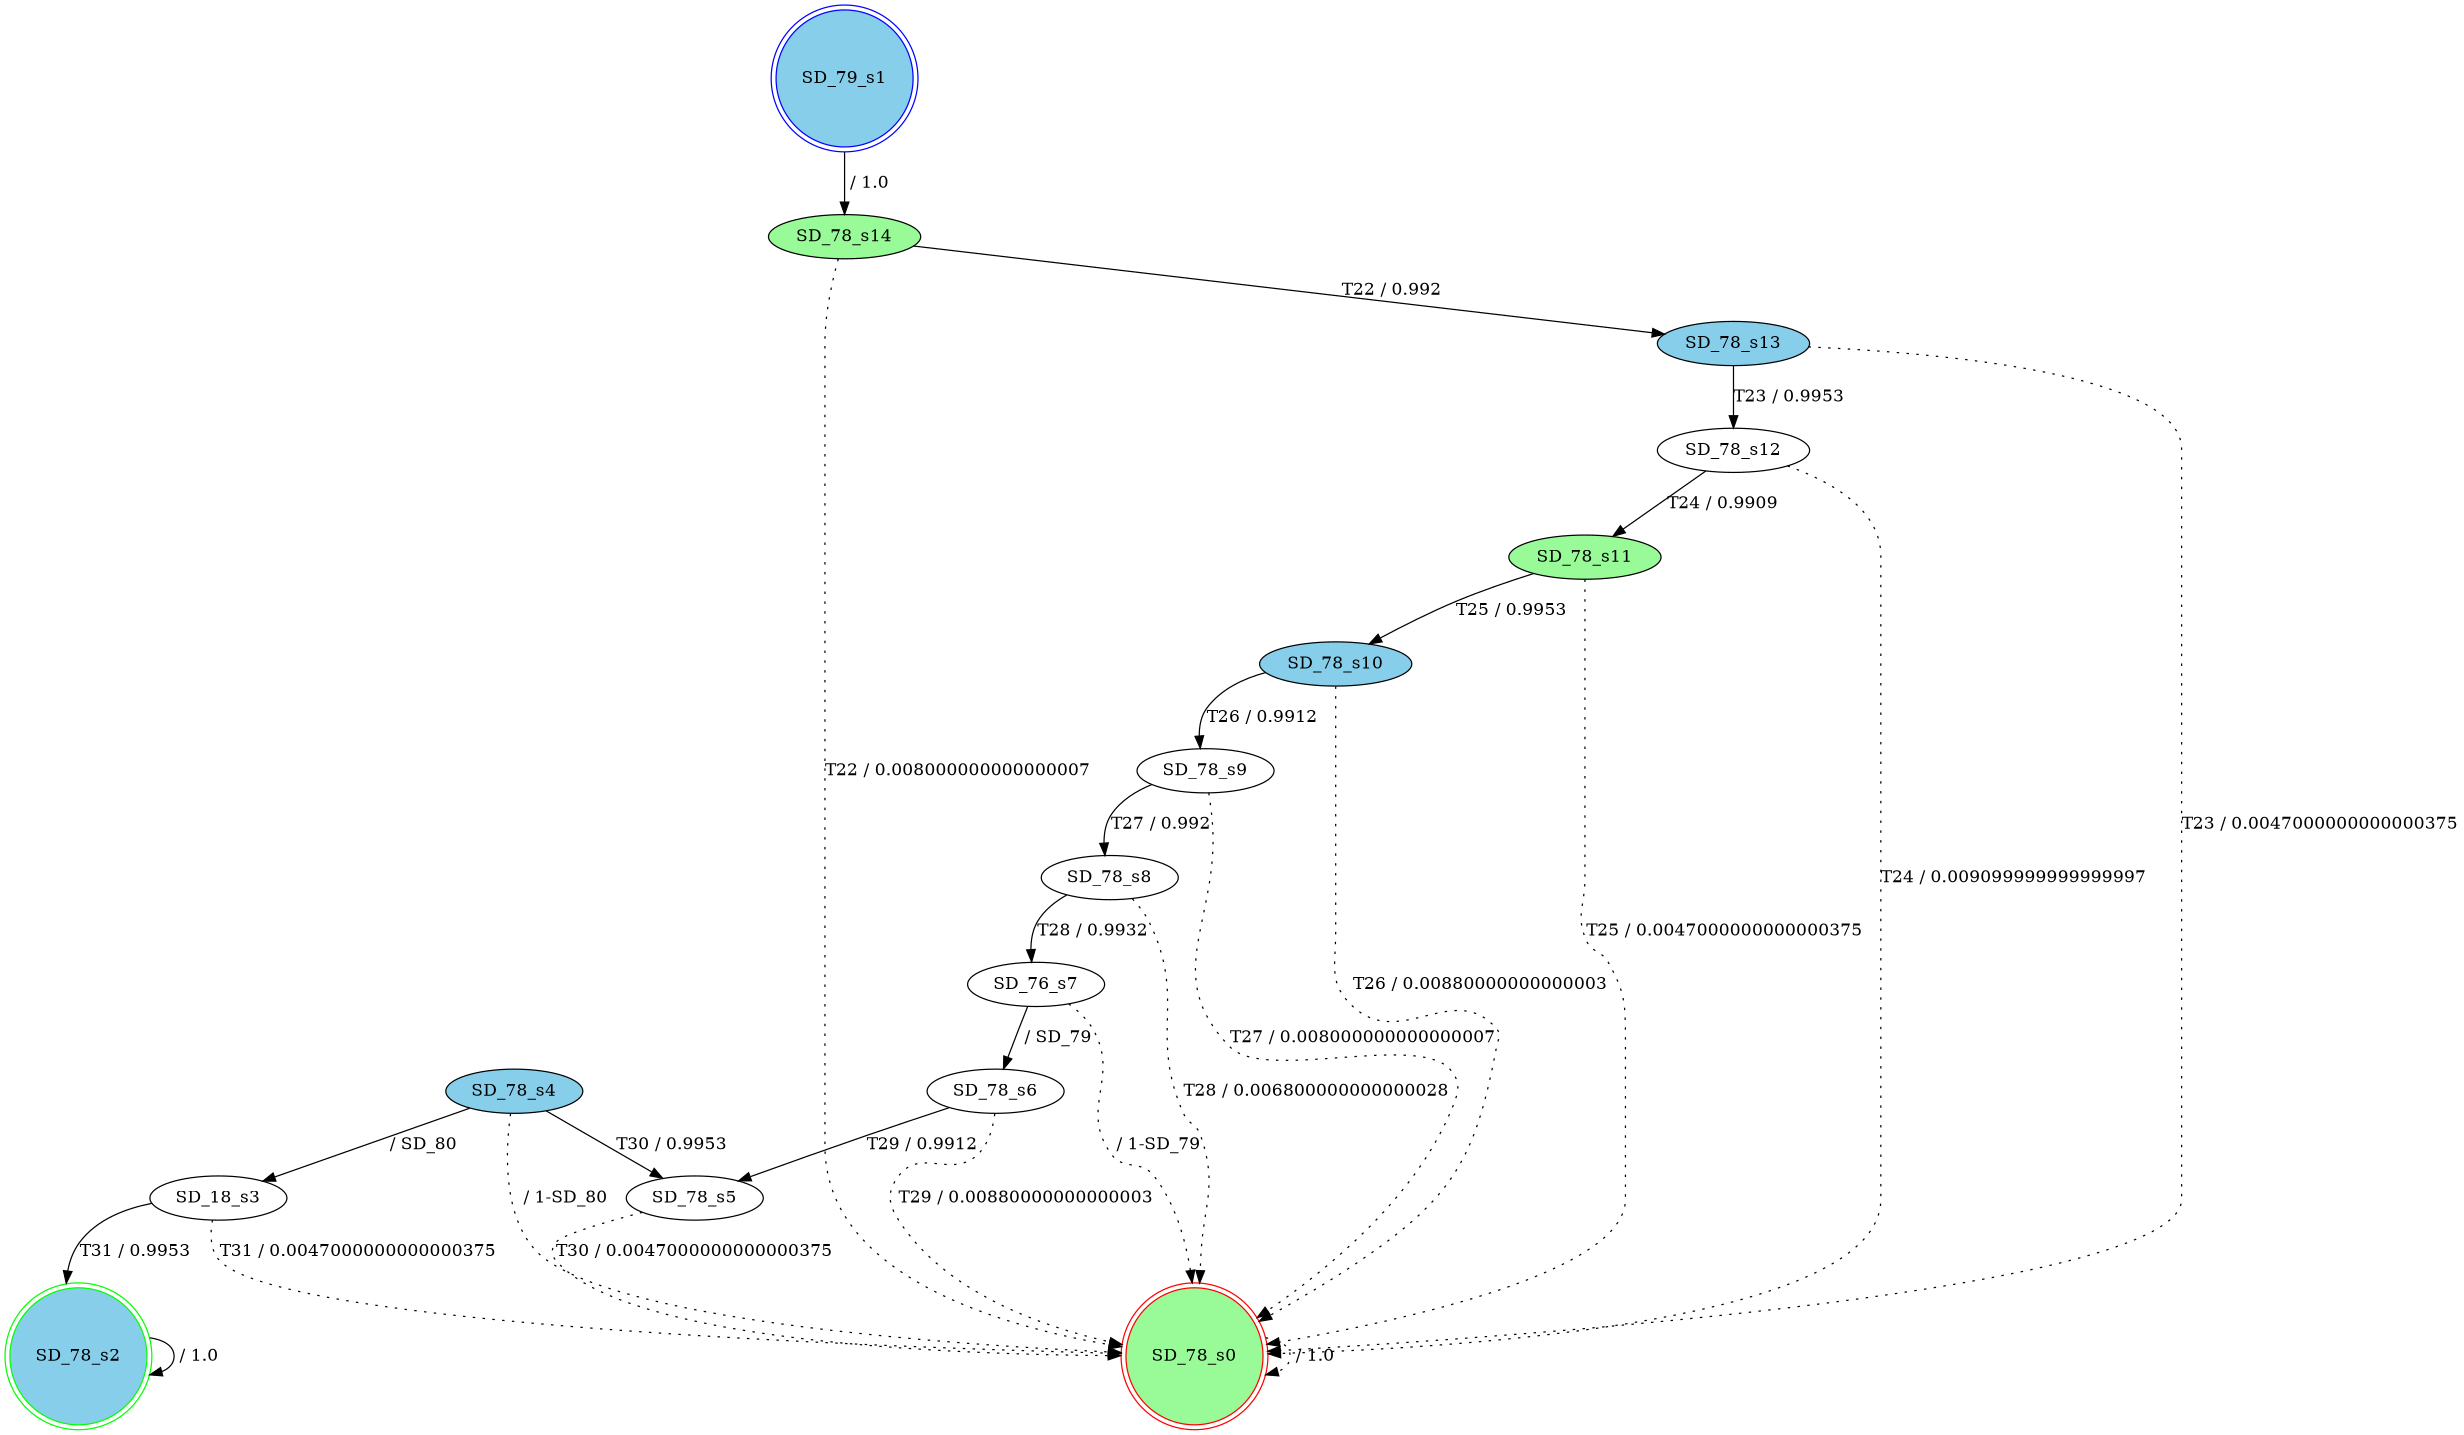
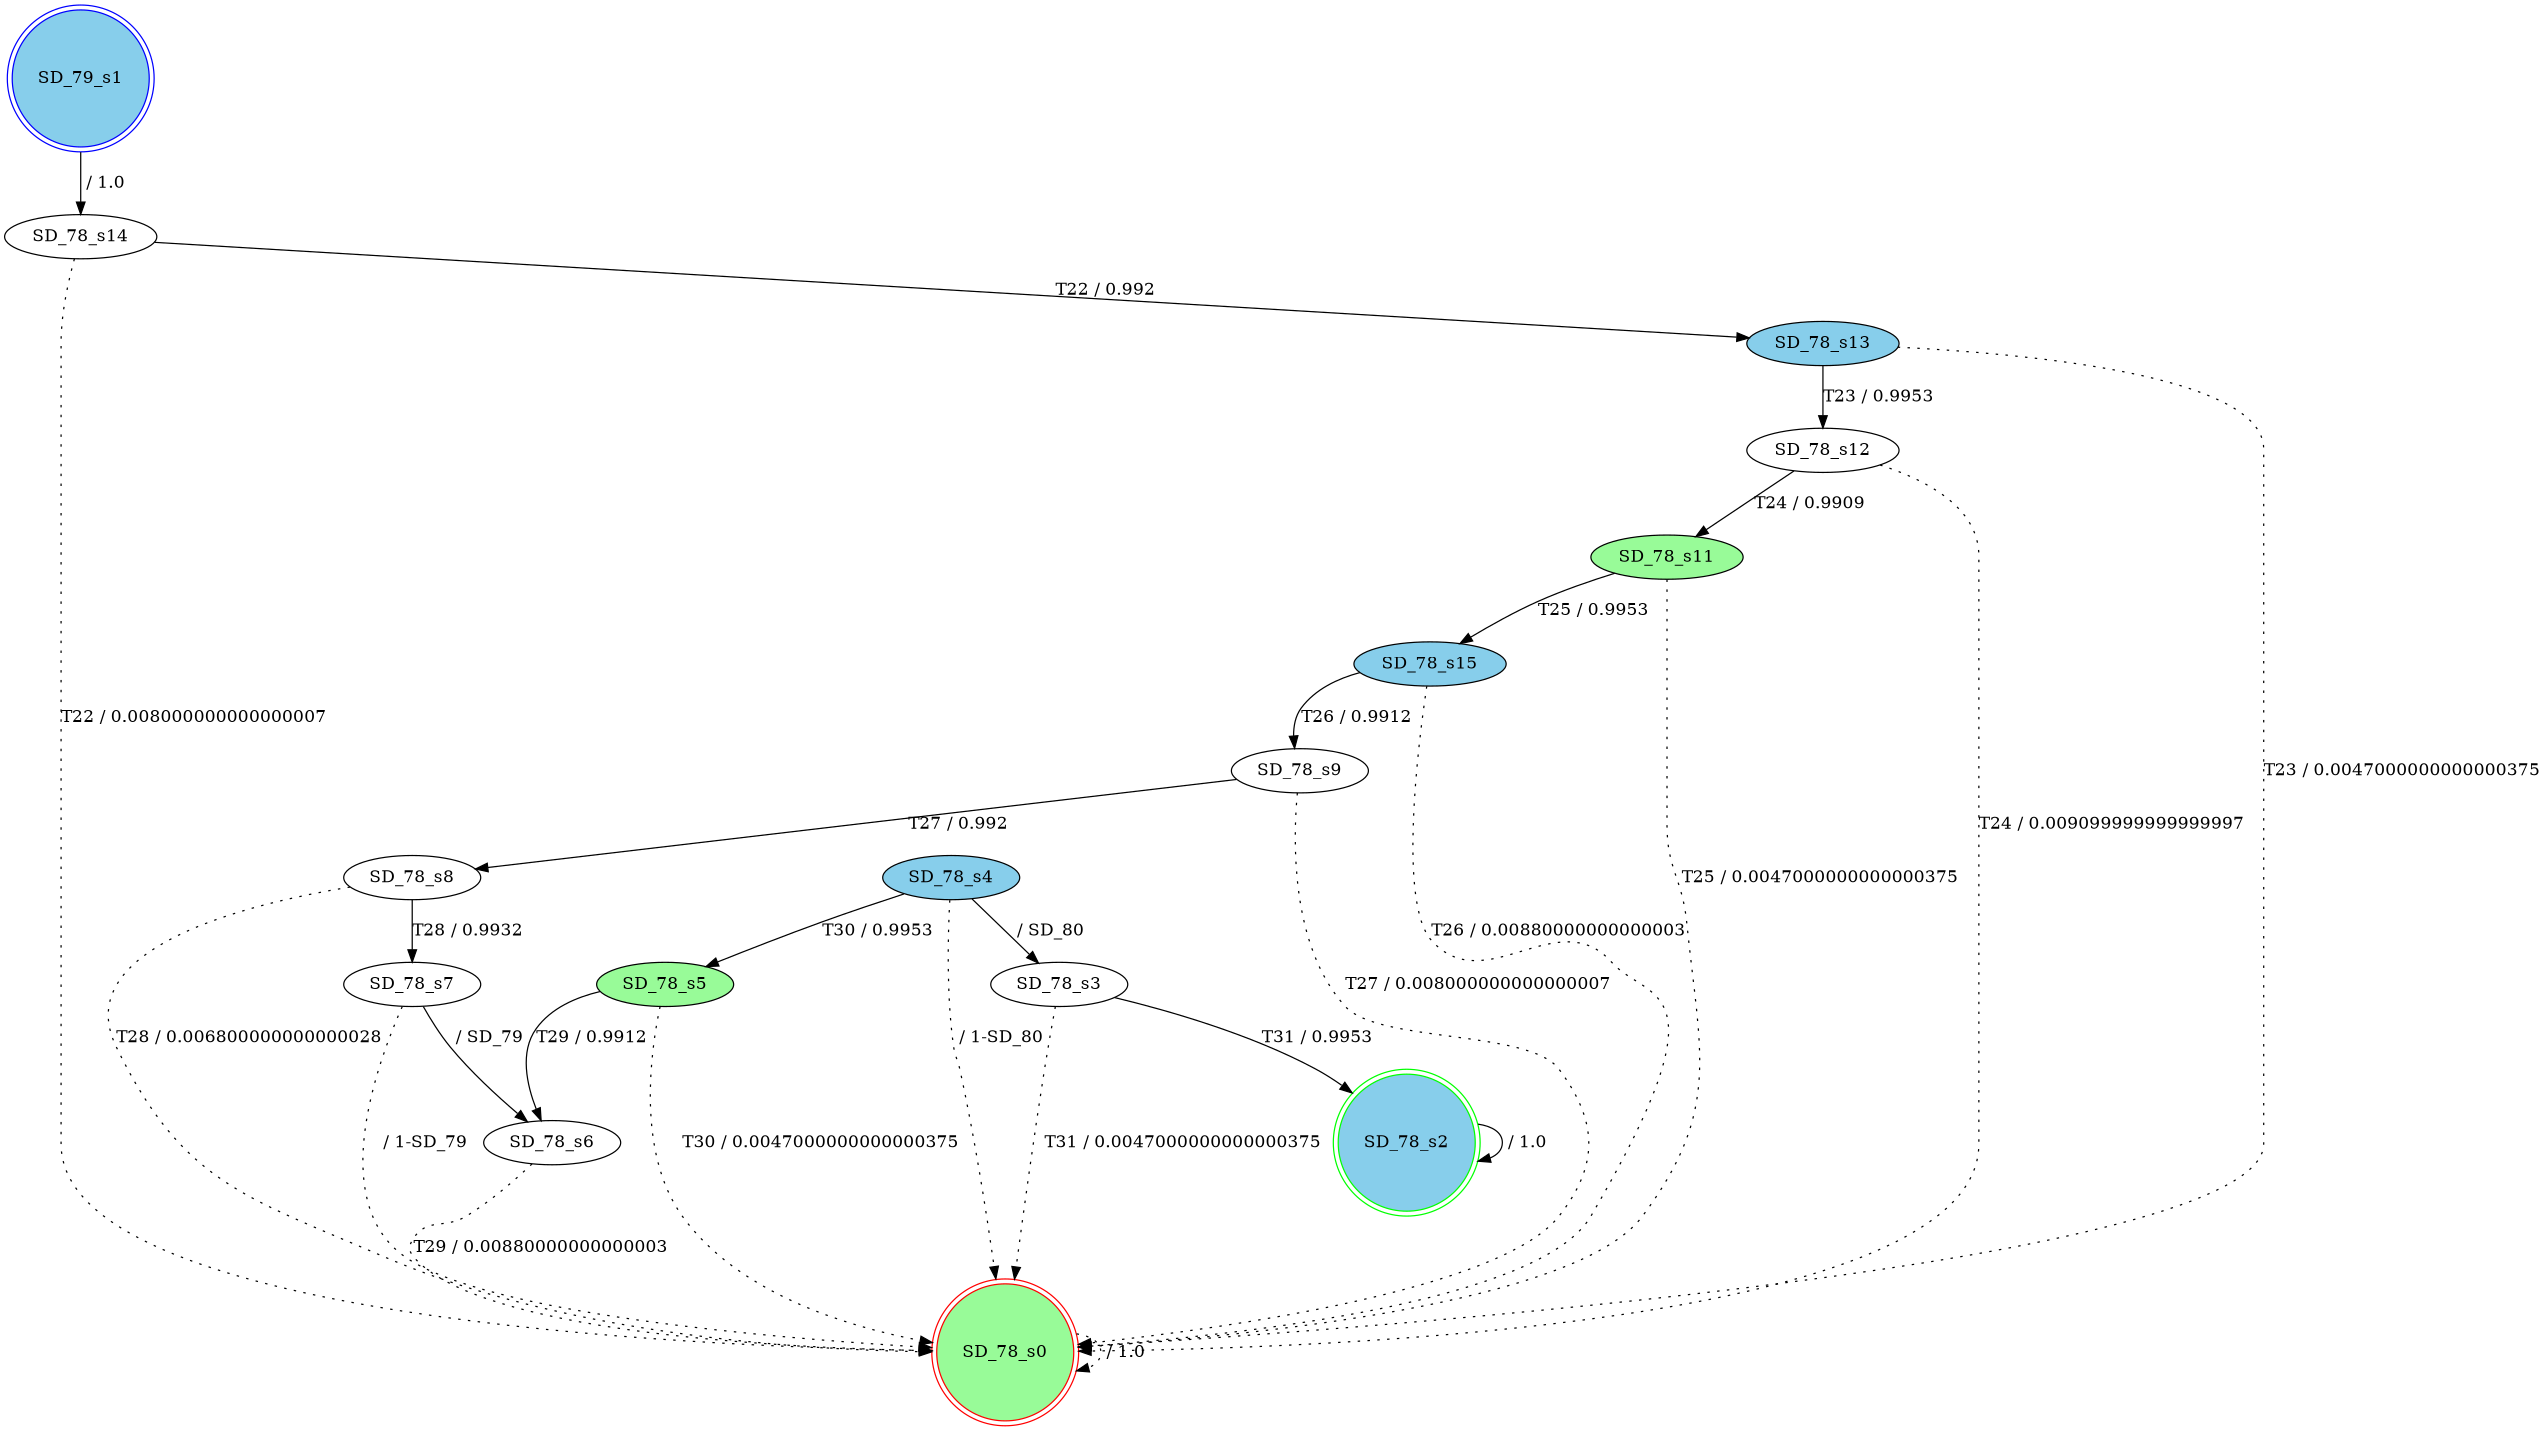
node "SD_78_s14": fillcolor palegreen -> white
node "SD_78_s10": label "SD_78_s10" -> "SD_78_s15"
node "SD_76_s7": label "SD_76_s7" -> "SD_78_s7"
edge "SD_78_s6" -> "SD_78_s5": reversed
node "SD_18_s3": label "SD_18_s3" -> "SD_78_s3"
node "SD_78_s5": fillcolor white -> palegreen
